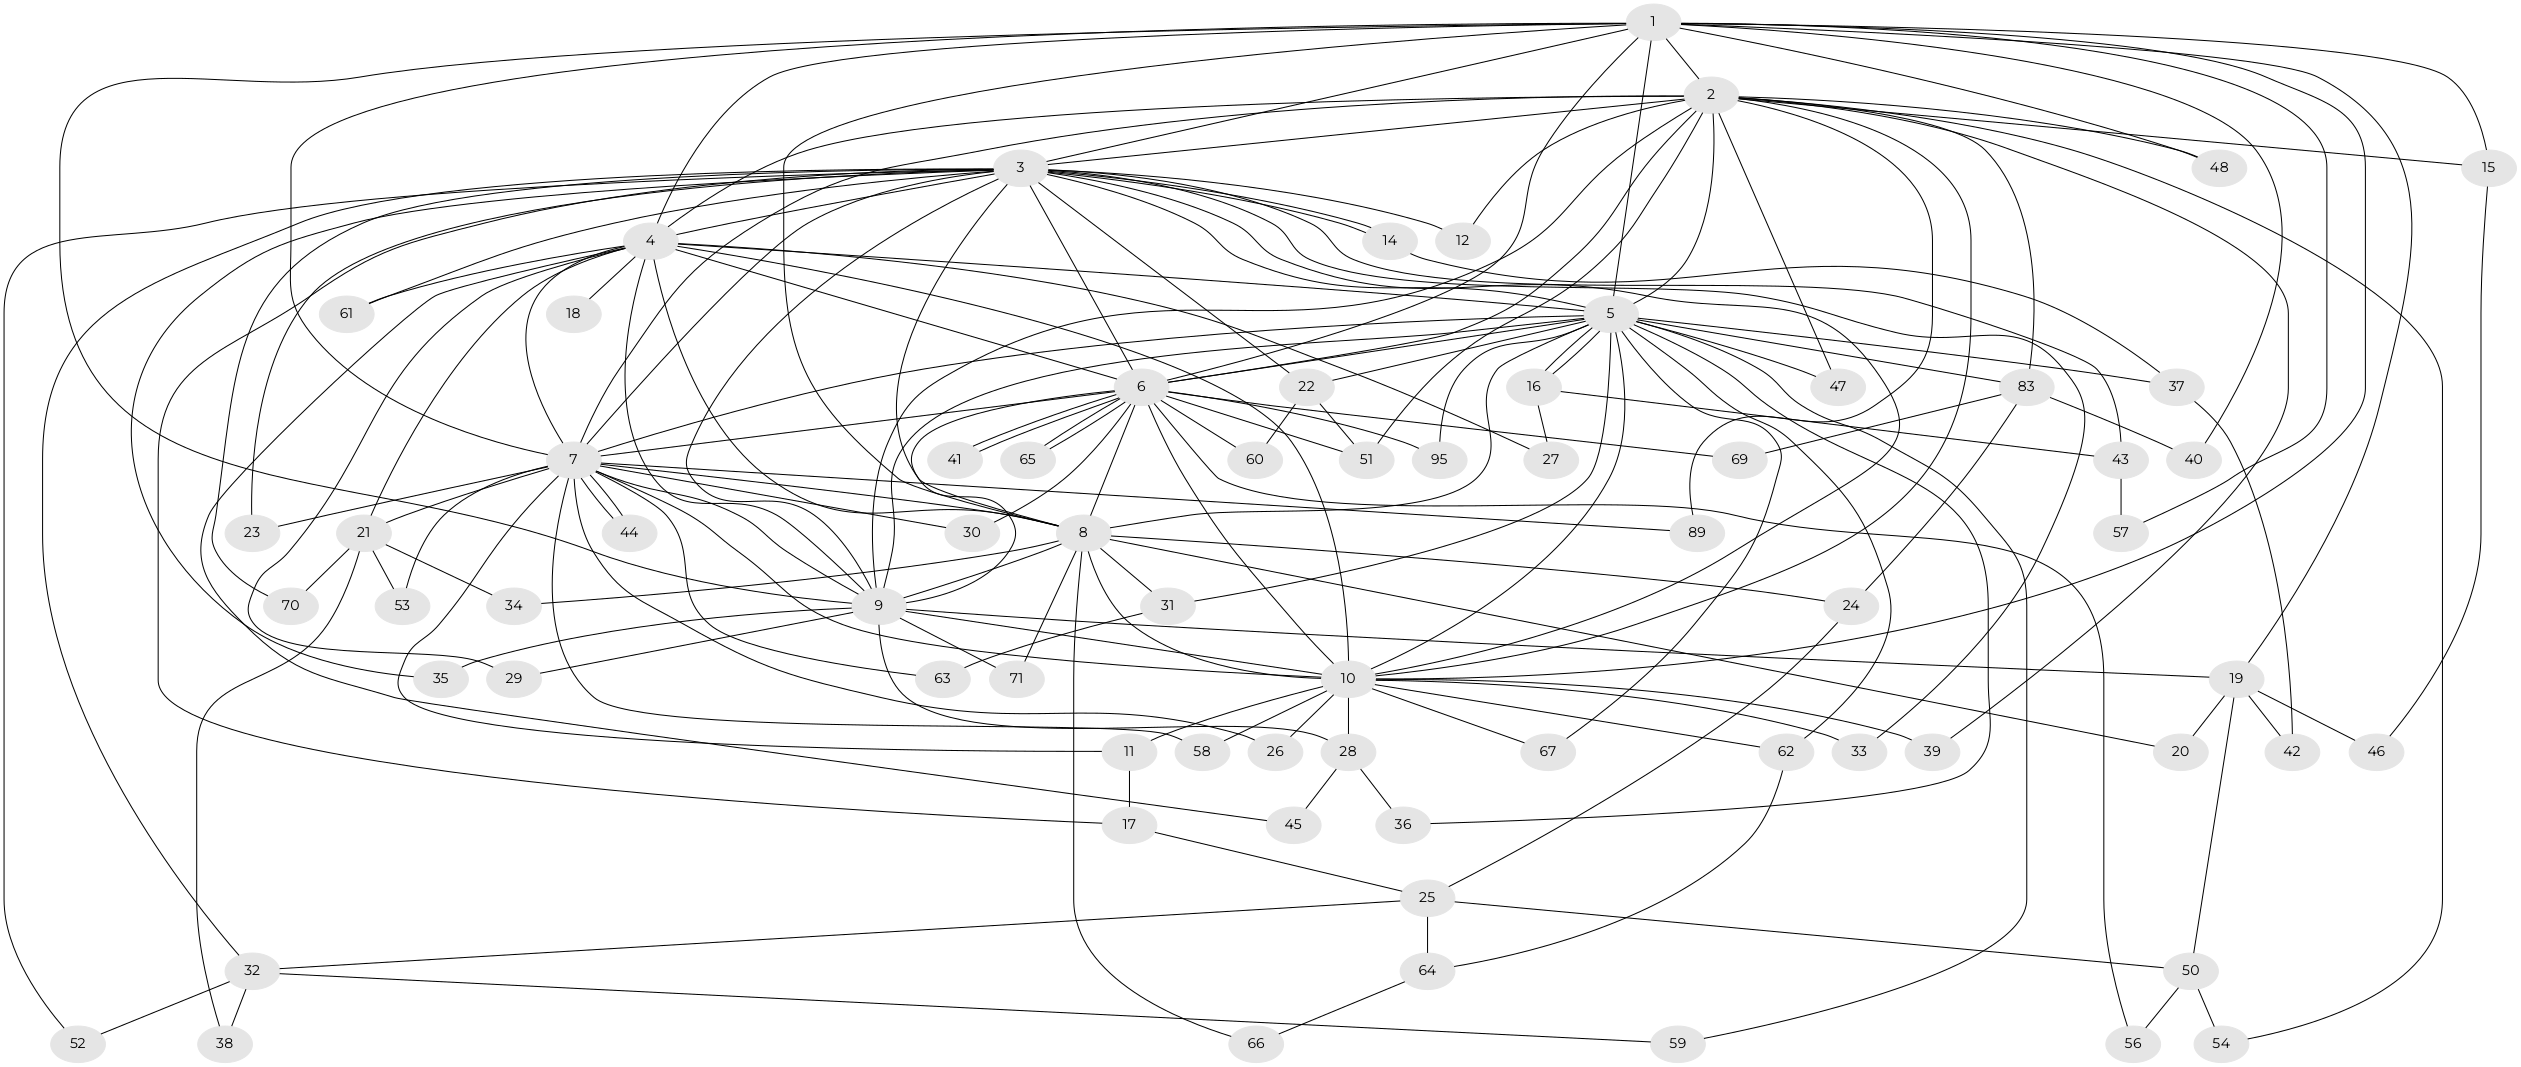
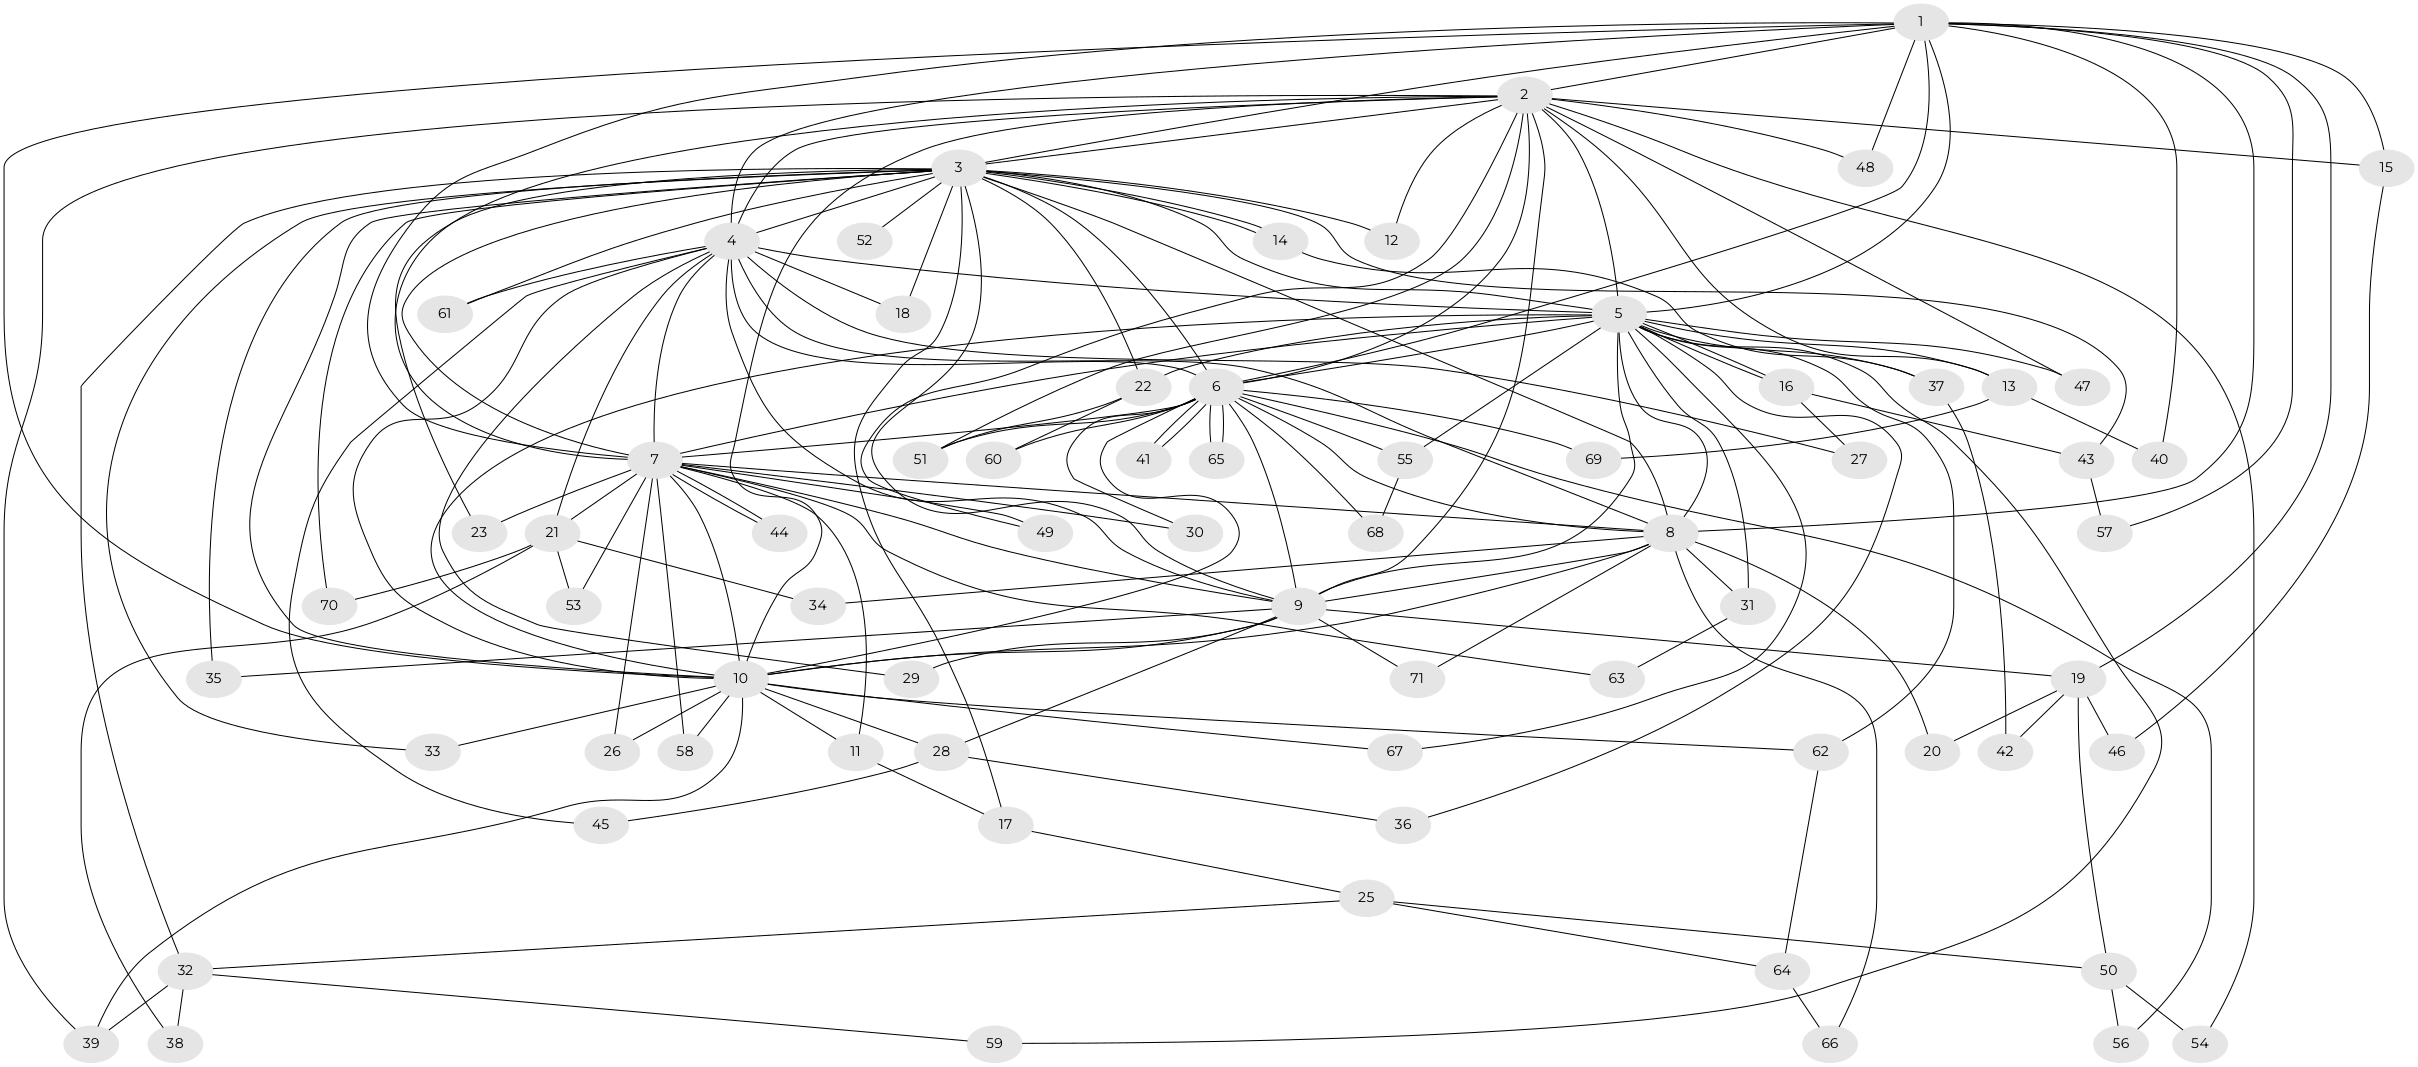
edge "1" -- "9": removed
edge "3" -- "18": added
node "83": label "83" -> "13"
node "95": label "95" -> "55"
node "68": added
node "89": label "89" -> "49"
node "24": removed
edge "32" -- "52": now "32" -- "39"
